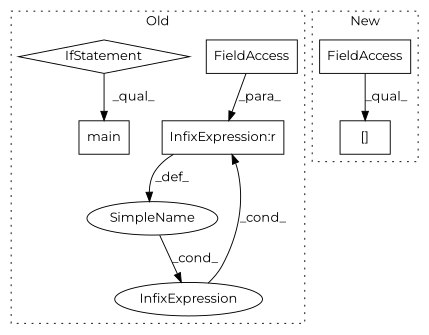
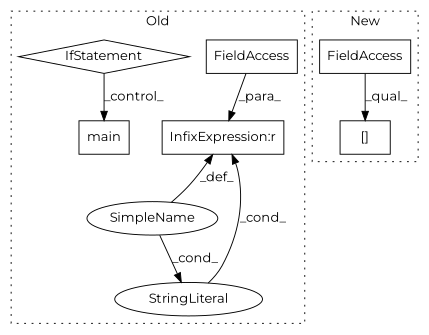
edge "IfStatement" -> "main": label "_qual_" -> "_control_"
edge "InfixExpression:r" -> "SimpleName": reversed
node "InfixExpression": label "InfixExpression" -> "StringLiteral"
